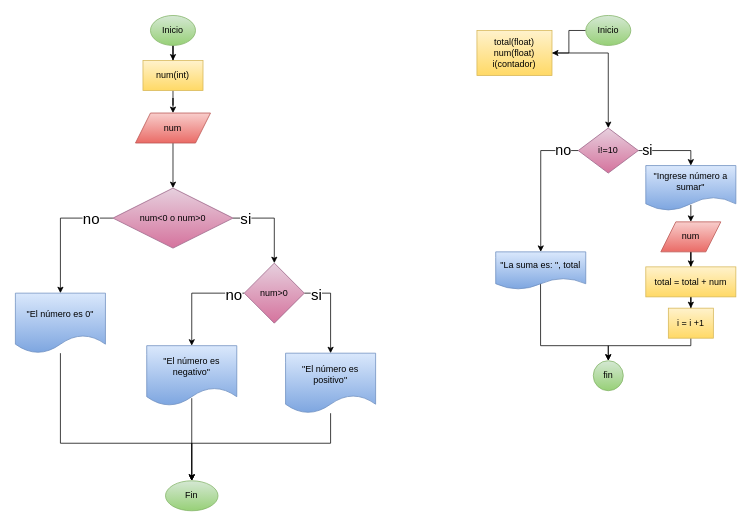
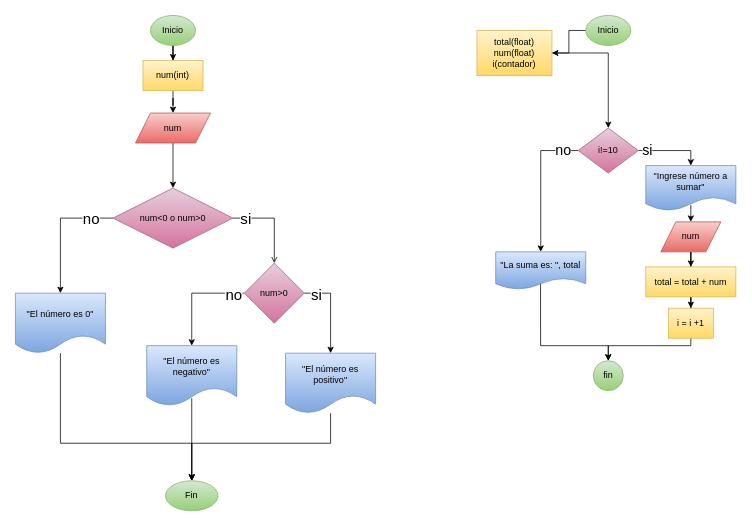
edge "num<0 o num>0" -> "num>0": arrowhead classic -> open
